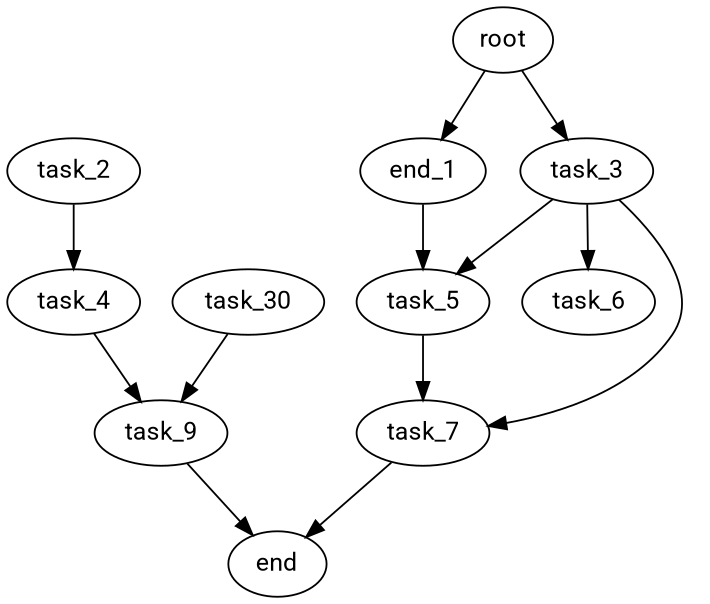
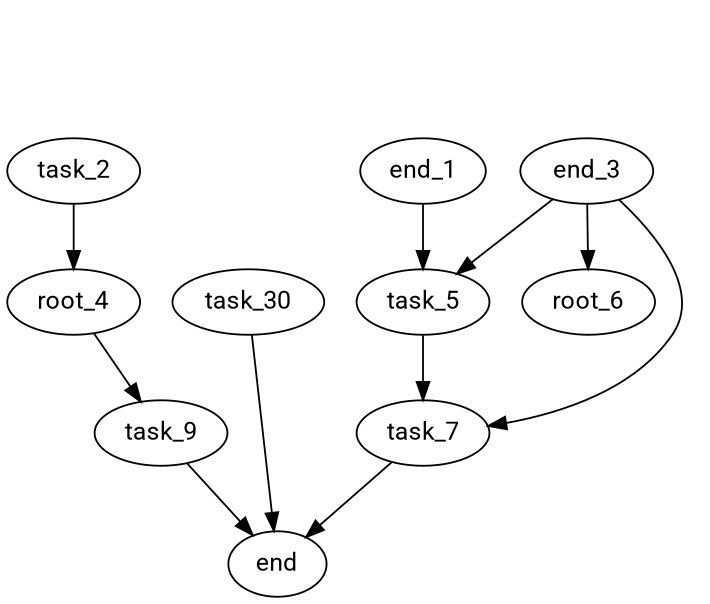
node "root": removed
node "task_3": label "task_3" -> "end_3"
node "task_4": label "task_4" -> "root_4"
node "task_6": label "task_6" -> "root_6"
edge "task_30" -> "task_9": now "task_30" -> "end"
